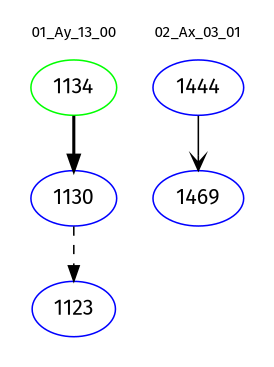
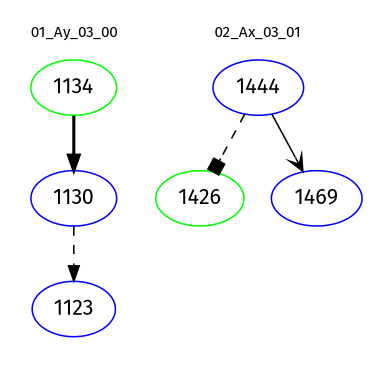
cluster "01_Ay_13_00": label "01_Ay_13_00" -> "01_Ay_03_00"
node "1426": added
